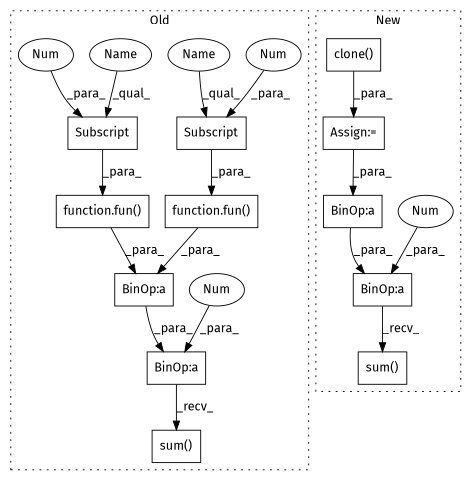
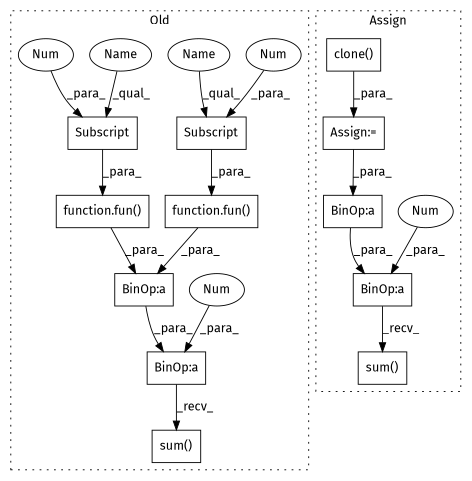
cluster "New": label "New" -> "Assign"
